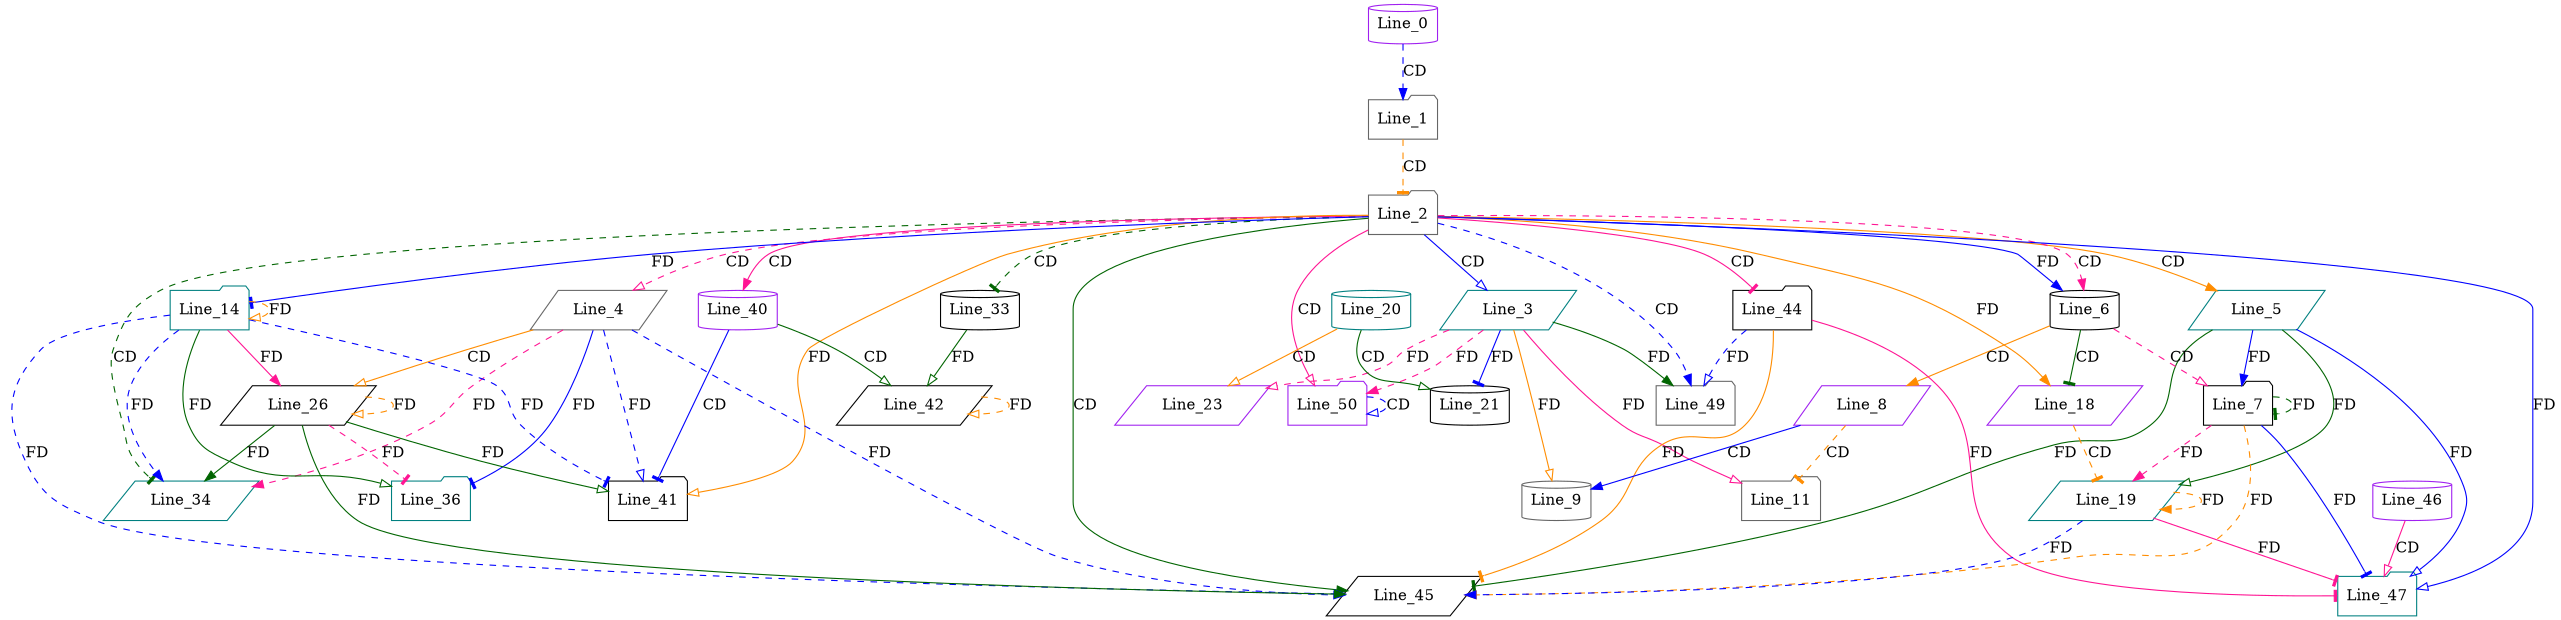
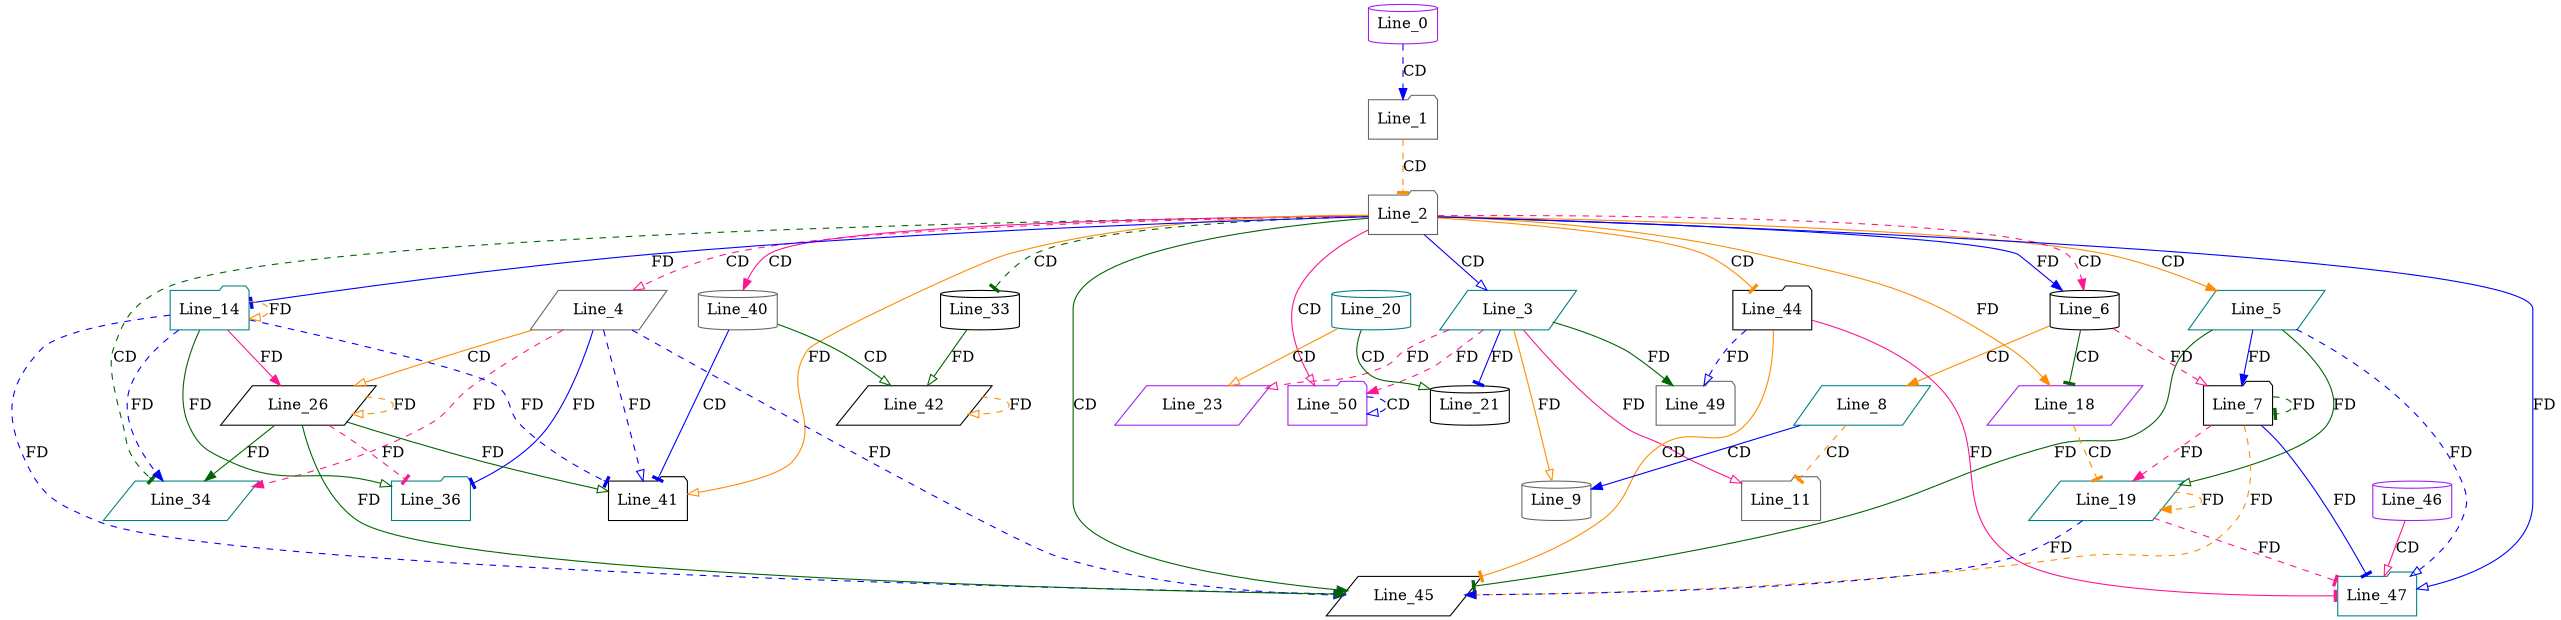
edge "Line_2" -> "Line_44": color deeppink -> darkorange
edge "Line_2" -> "Line_49": removed, label "CD"
node "Line_40": color purple -> gray40
edge "Line_6" -> "Line_7": label "CD" -> "FD"
node "Line_8": color purple -> teal
edge "Line_5" -> "Line_47": style solid -> dashed
edge "Line_44" -> "Line_45": label "FD" -> "CD"
edge "Line_19" -> "Line_47": style solid -> dashed
